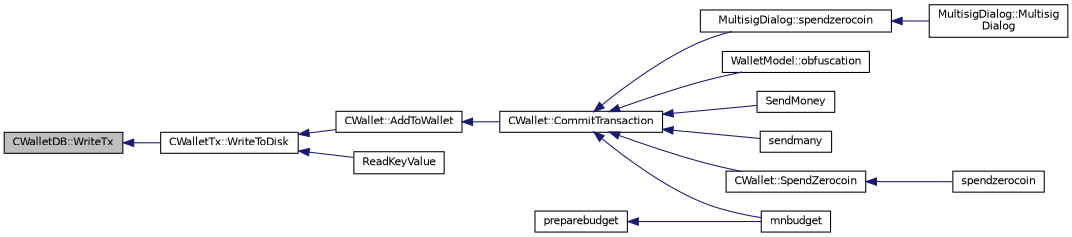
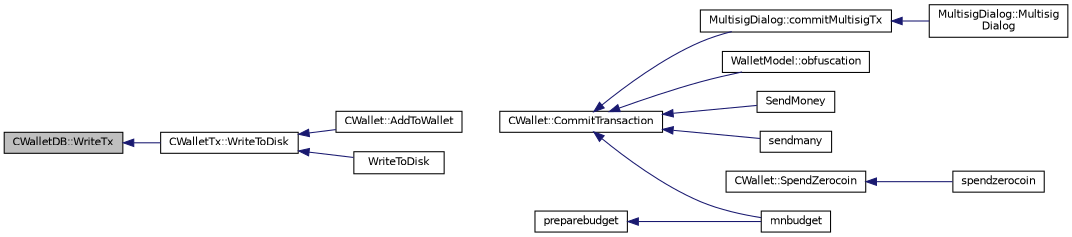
node "MultisigDialog::spendzerocoin": label "MultisigDialog::spendzerocoin" -> "MultisigDialog::commitMultisigTx"
edge "CWallet::CommitTransaction" -> "CWallet::AddToWallet": removed
edge "CWallet::SpendZerocoin" -> "CWallet::CommitTransaction": removed
node "ReadKeyValue": label "ReadKeyValue" -> "WriteToDisk"
